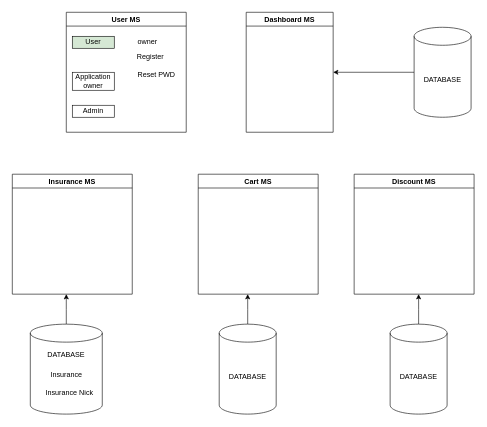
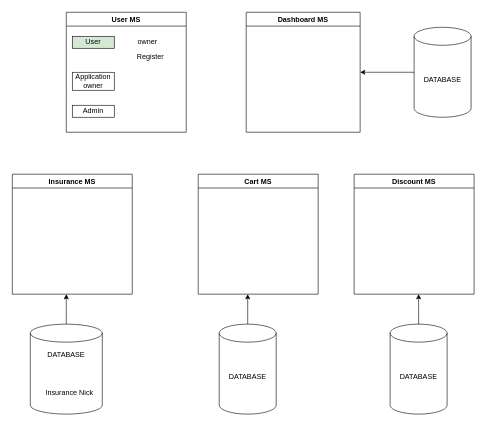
node "Dashboard MS": size 87x120 -> 114x120
node "Reset PWD": removed
node "Insurance": removed
